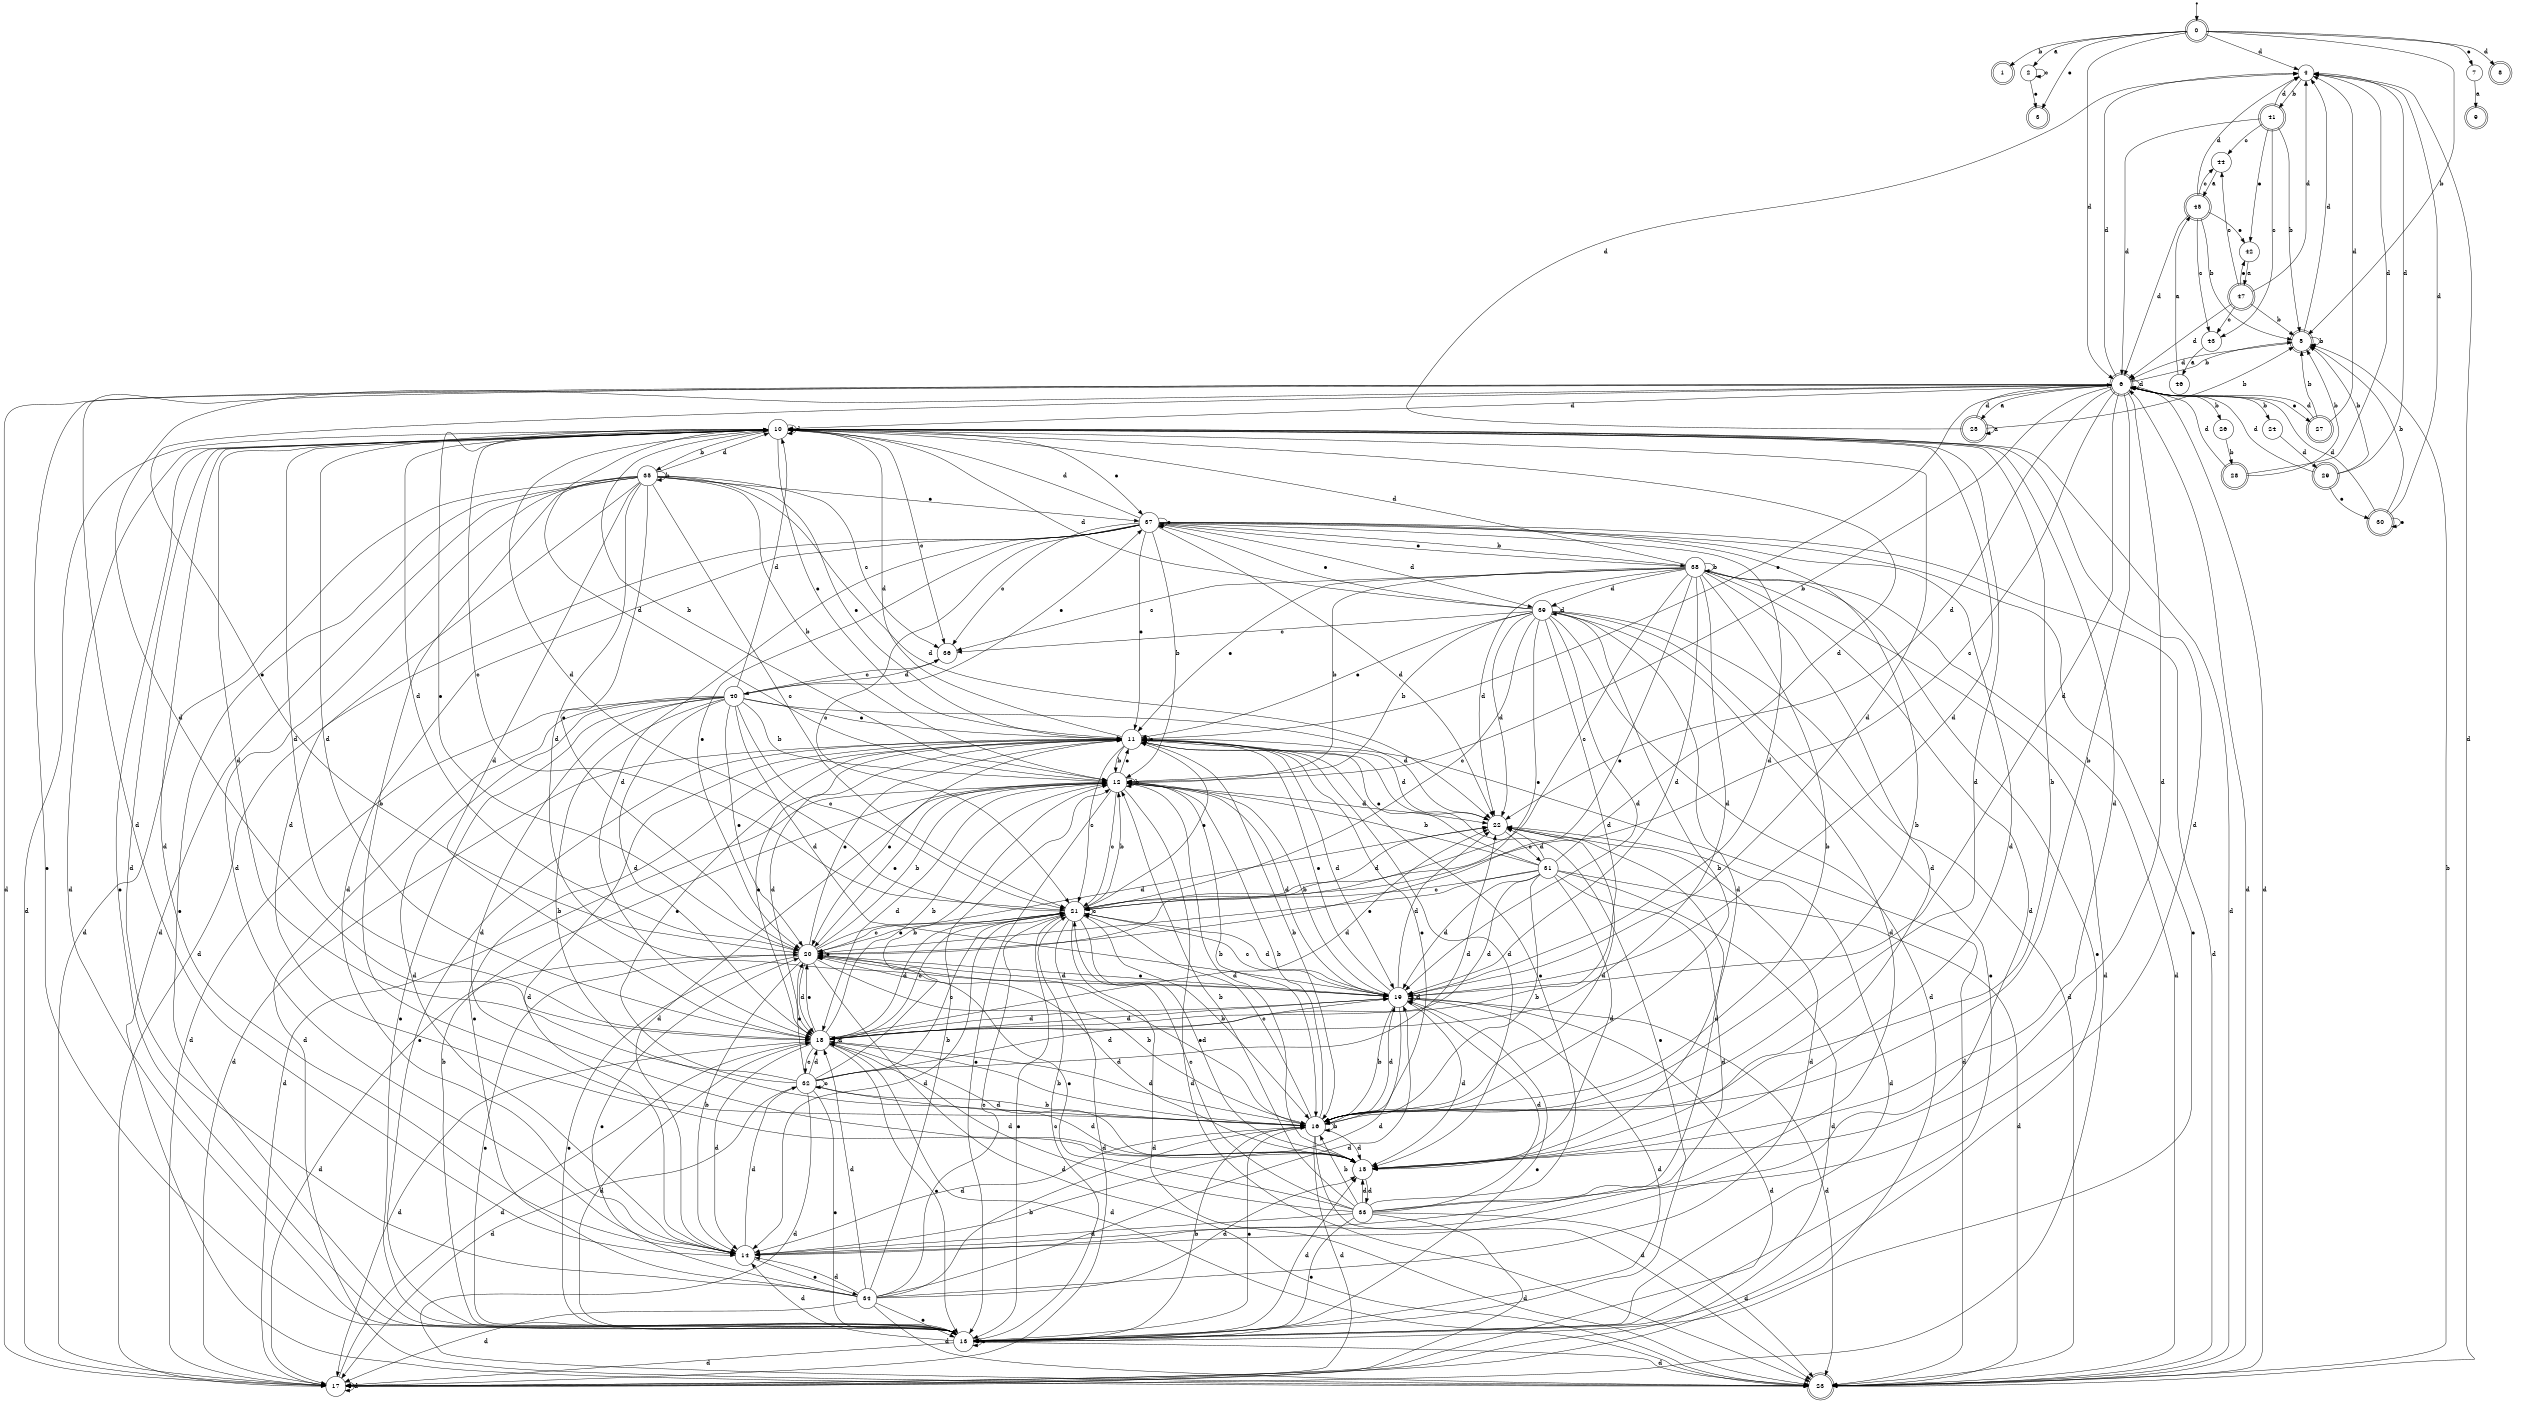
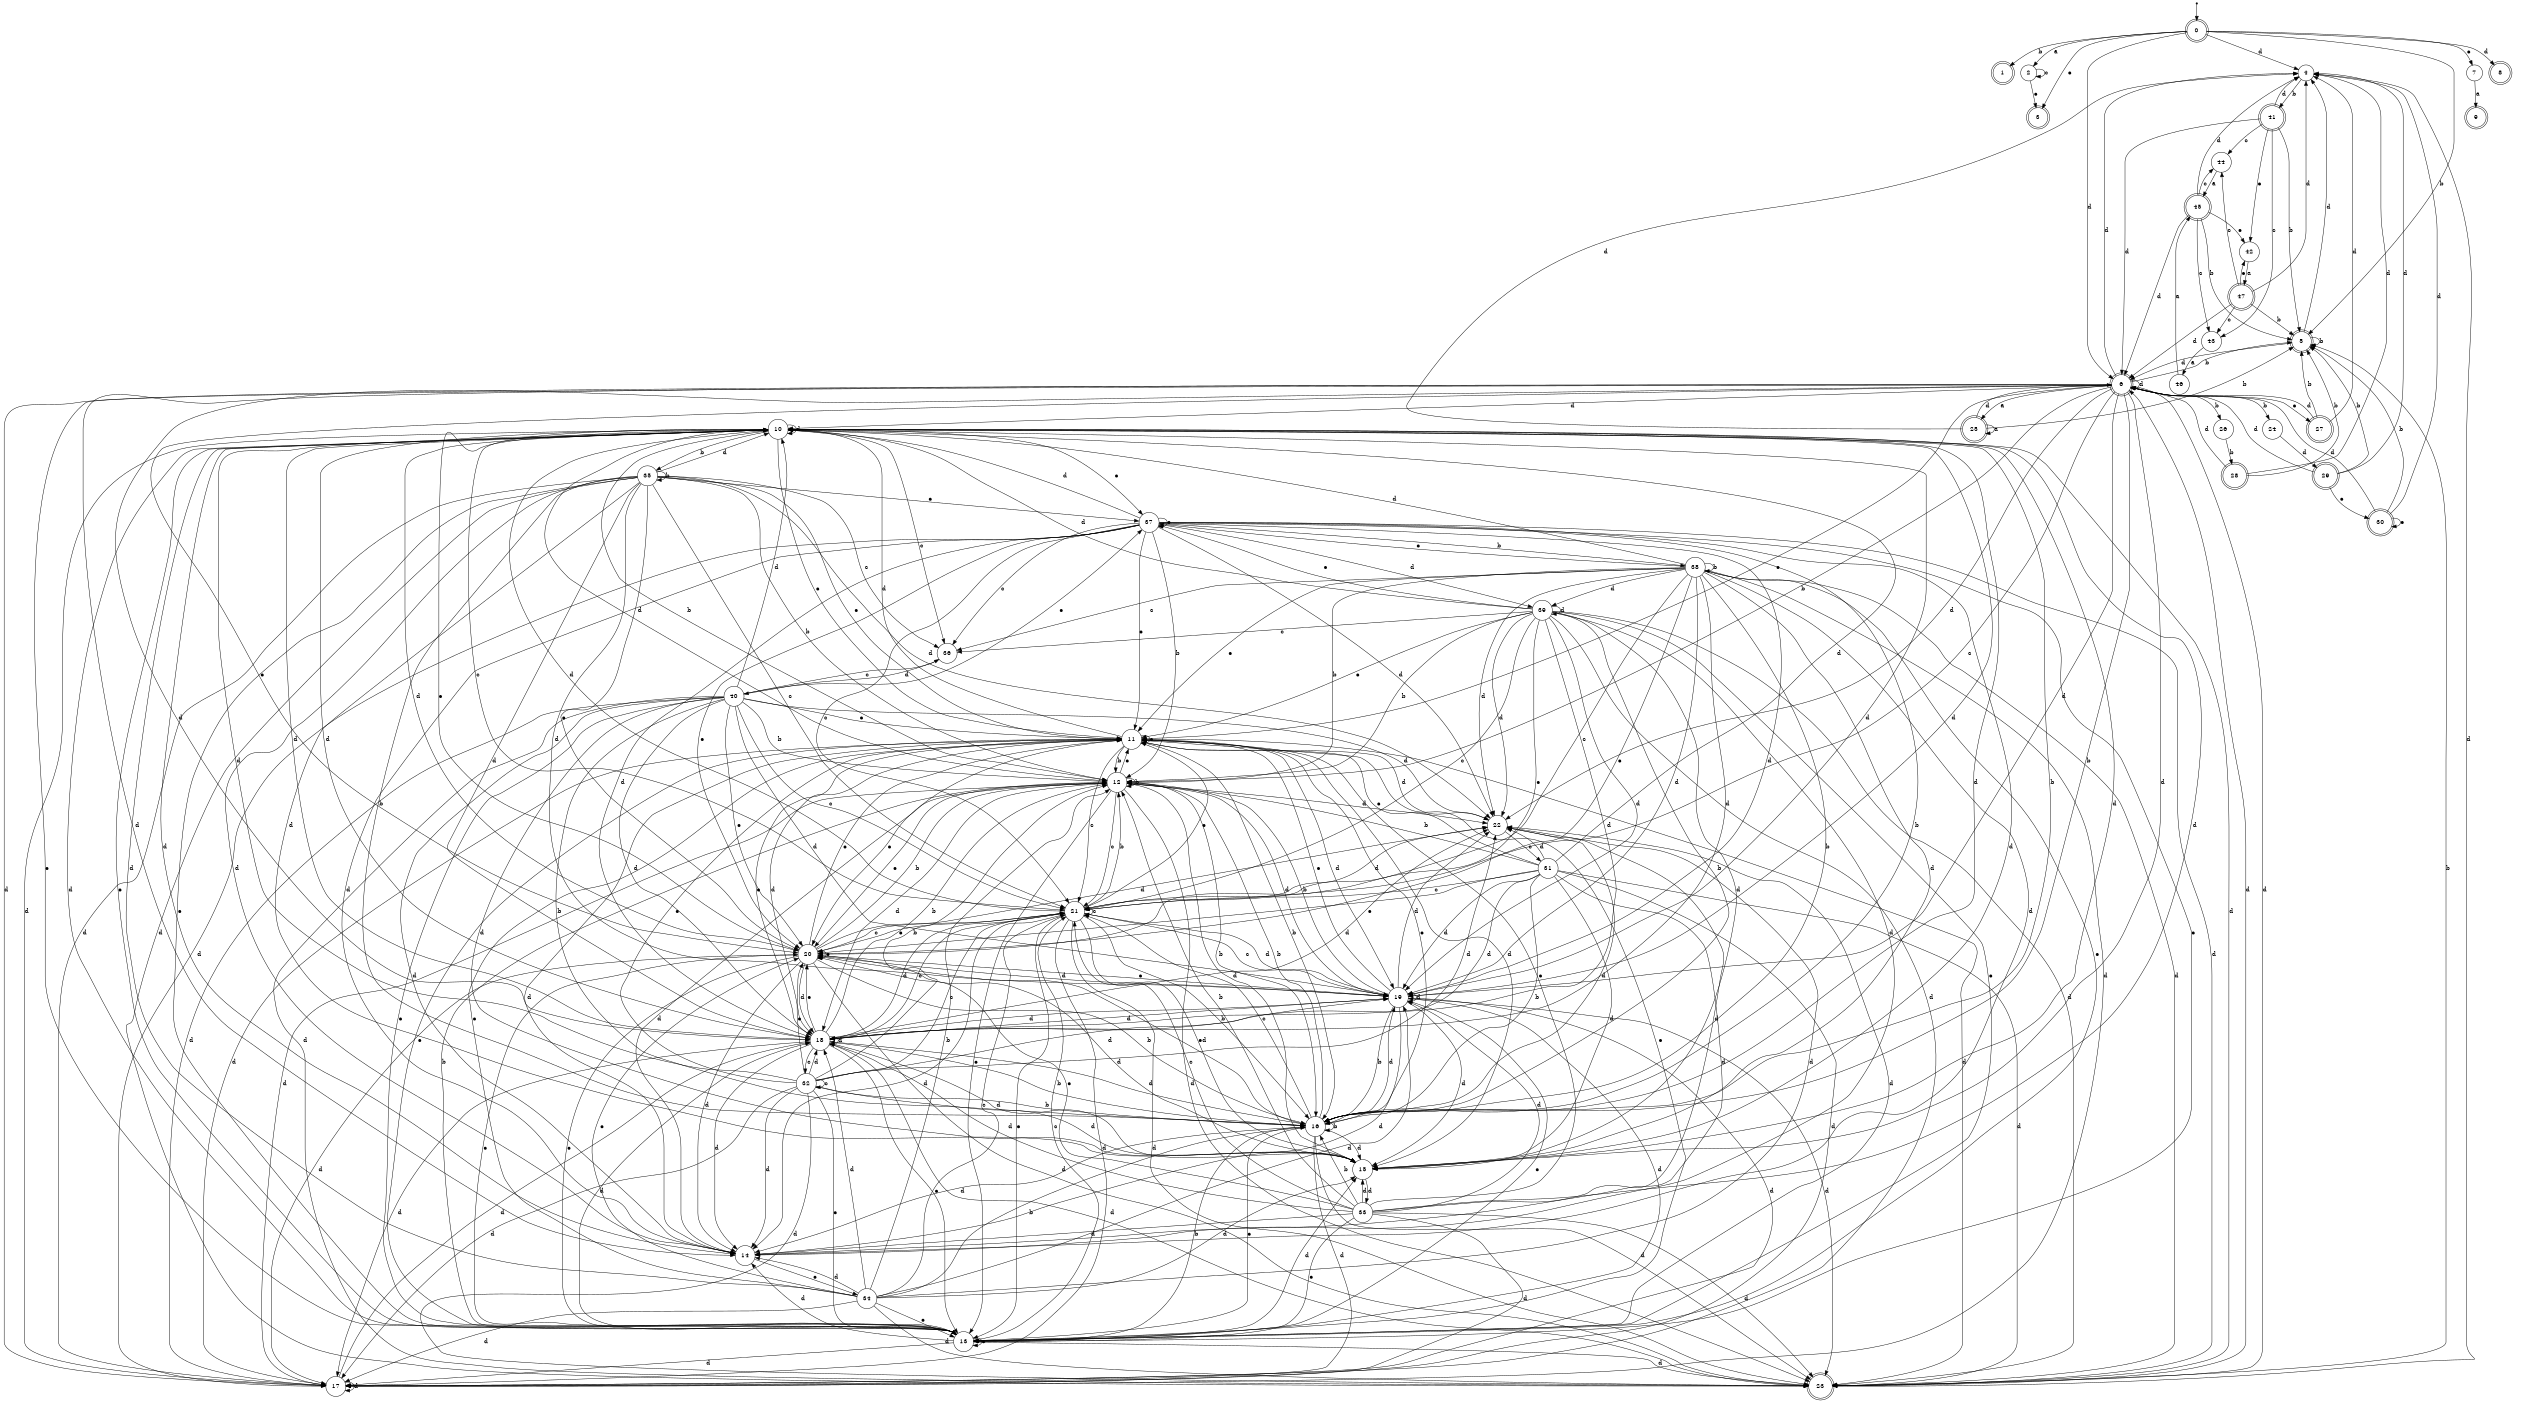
edge "20" -> "14": label "b" -> "d"
edge "14" -> "32": reversed
